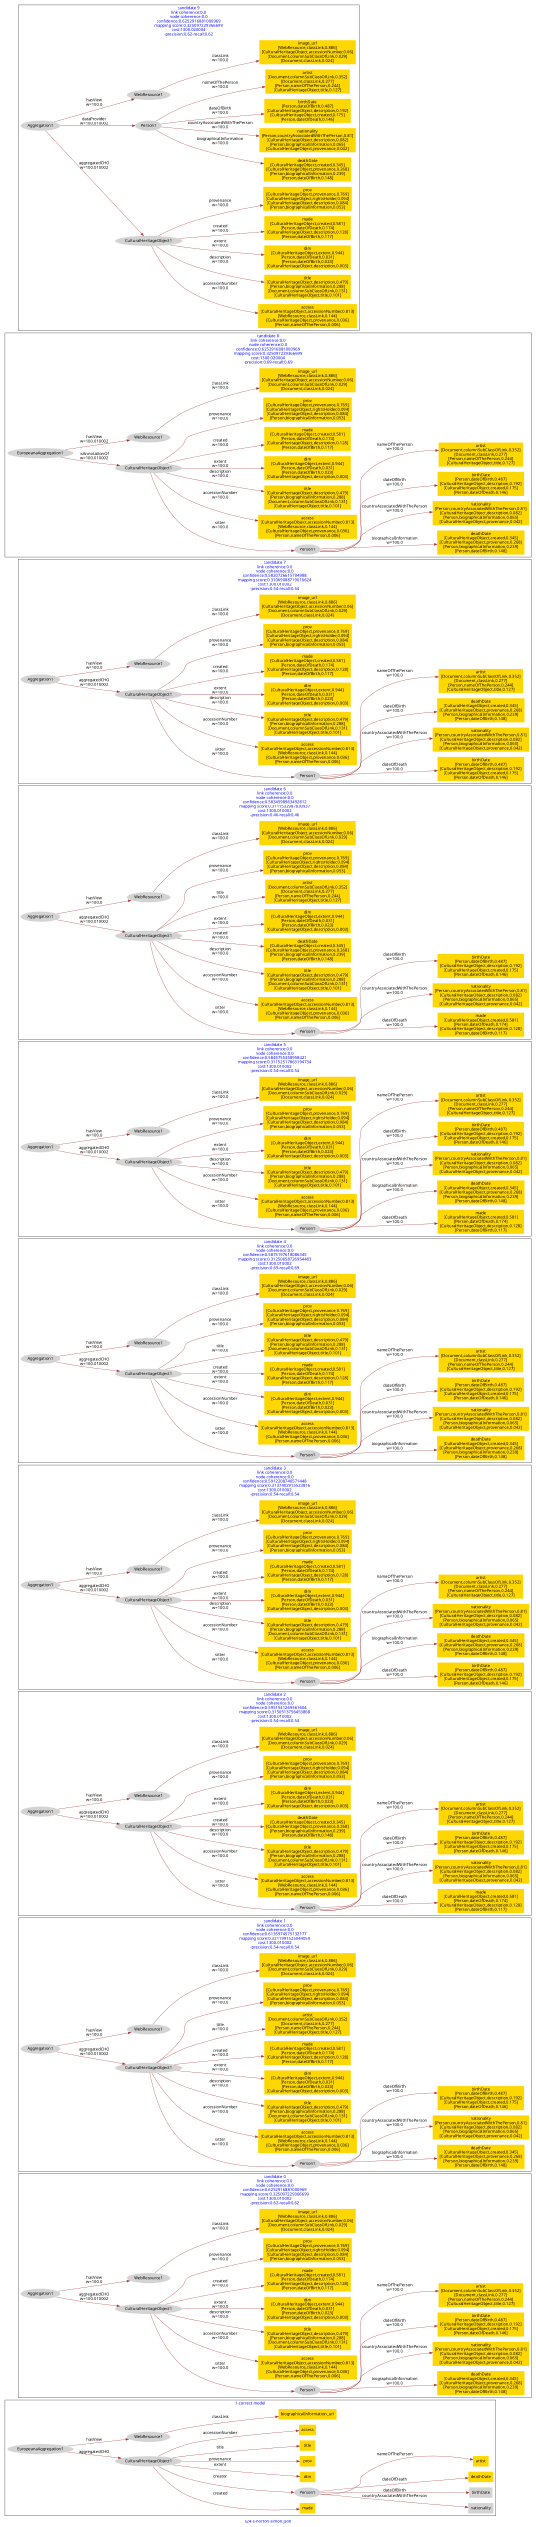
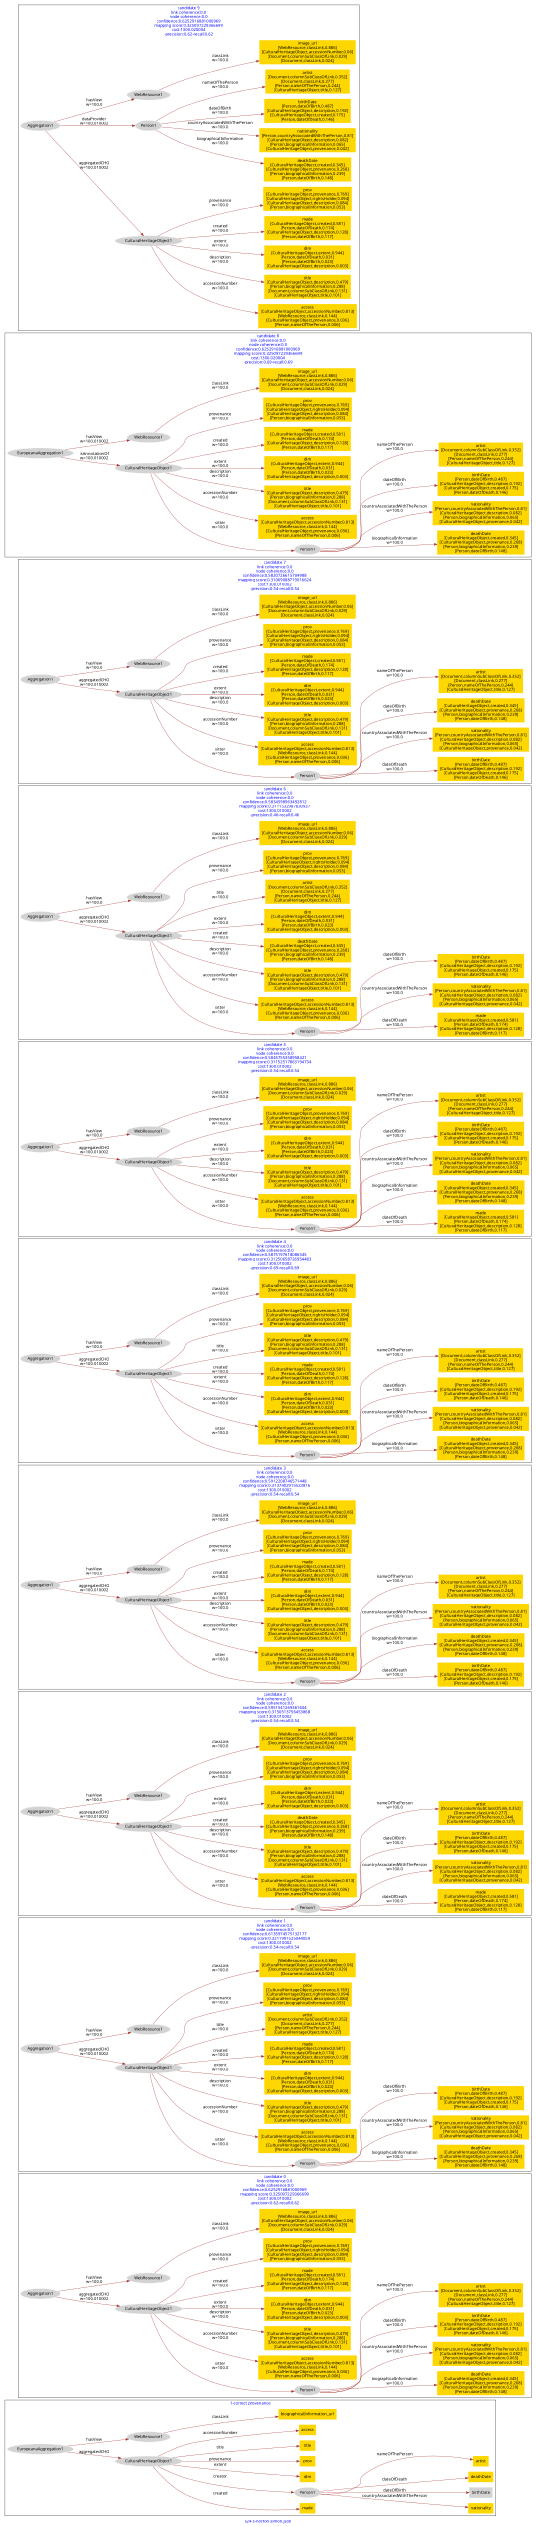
cluster "1-correct model": label "1-correct model" -> "1-correct provenance"
node "nationality": fillcolor lightgray -> gold
